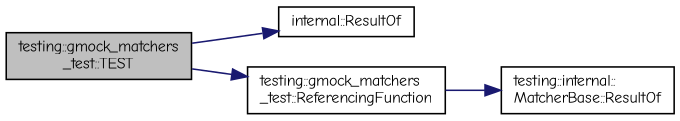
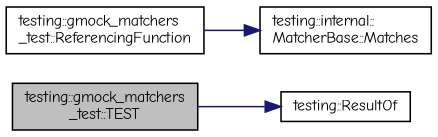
node "internal::ResultOf": label "internal::ResultOf" -> "testing::ResultOf"
edge "testing::gmock_matchers _test::TEST" -> "testing::gmock_matchers _test::ReferencingFunction": removed
node "testing::internal:: MatcherBase::ResultOf": label "testing::internal:: MatcherBase::ResultOf" -> "testing::internal:: MatcherBase::Matches"
